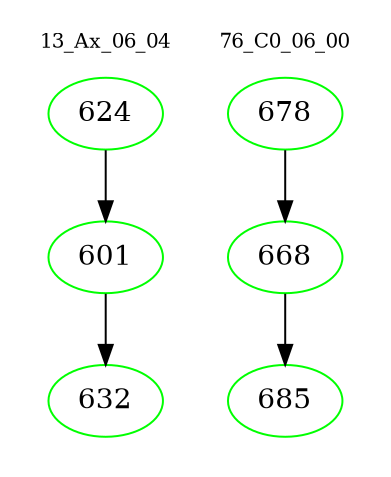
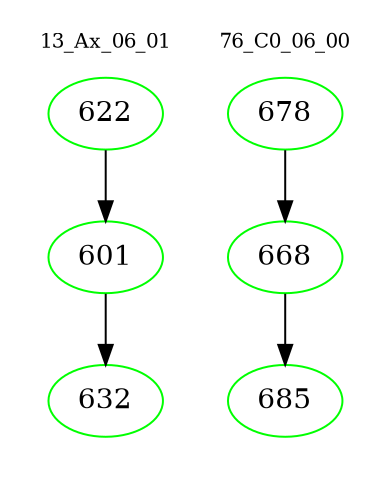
cluster "13_Ax_06_04": label "13_Ax_06_04" -> "13_Ax_06_01"
node "624": label "624" -> "622"
